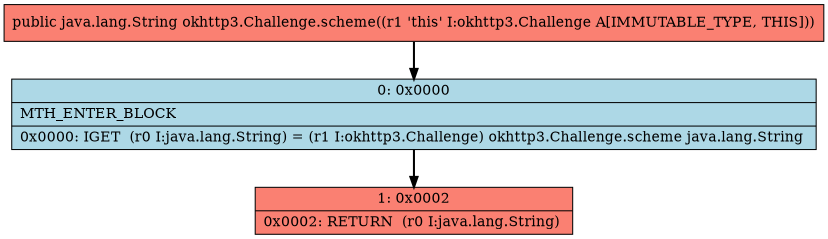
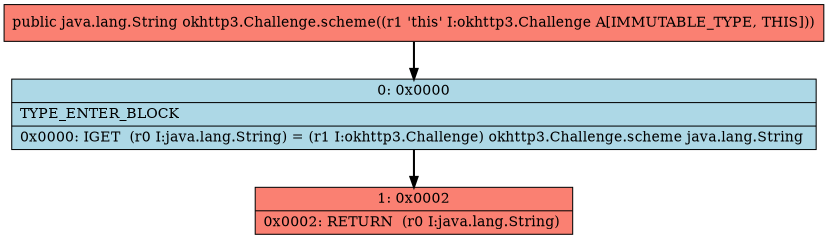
node "0: 0x0000": text "MTH_ENTER_BLOCK" -> "TYPE_ENTER_BLOCK"
